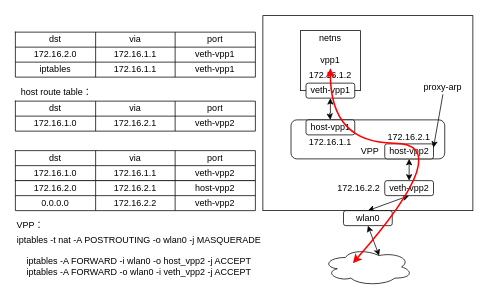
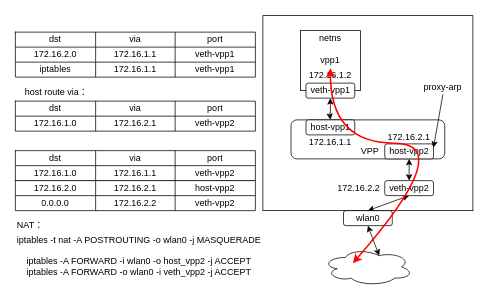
node "host route table：": label "host route table：" -> "host route via："
node "VPP：": label "VPP：" -> "NAT："
